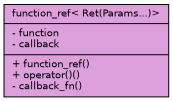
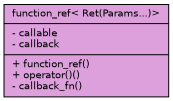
node "function_ref< Ret(Params...)>": text "- function" -> "- callable"
